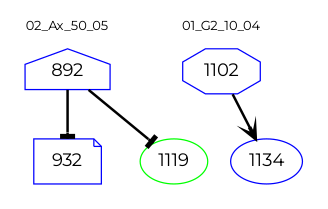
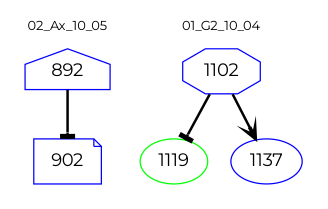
cluster "02_Ax_50_05": label "02_Ax_50_05" -> "02_Ax_10_05"
edge "892" -> "1119": now "1102" -> "1119"
node "932": label "932" -> "902"
node "1134": label "1134" -> "1137"
